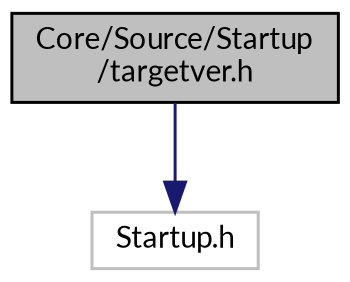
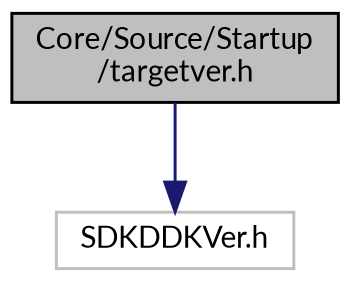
node "Startup.h": label "Startup.h" -> "SDKDDKVer.h"
